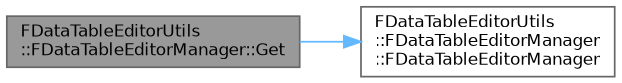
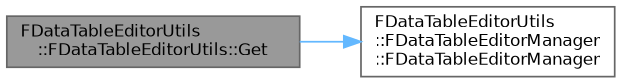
node "FDataTableEditorUtils ::FDataTableEditorManager::Get": label "FDataTableEditorUtils ::FDataTableEditorManager::Get" -> "FDataTableEditorUtils ::FDataTableEditorUtils::Get"
